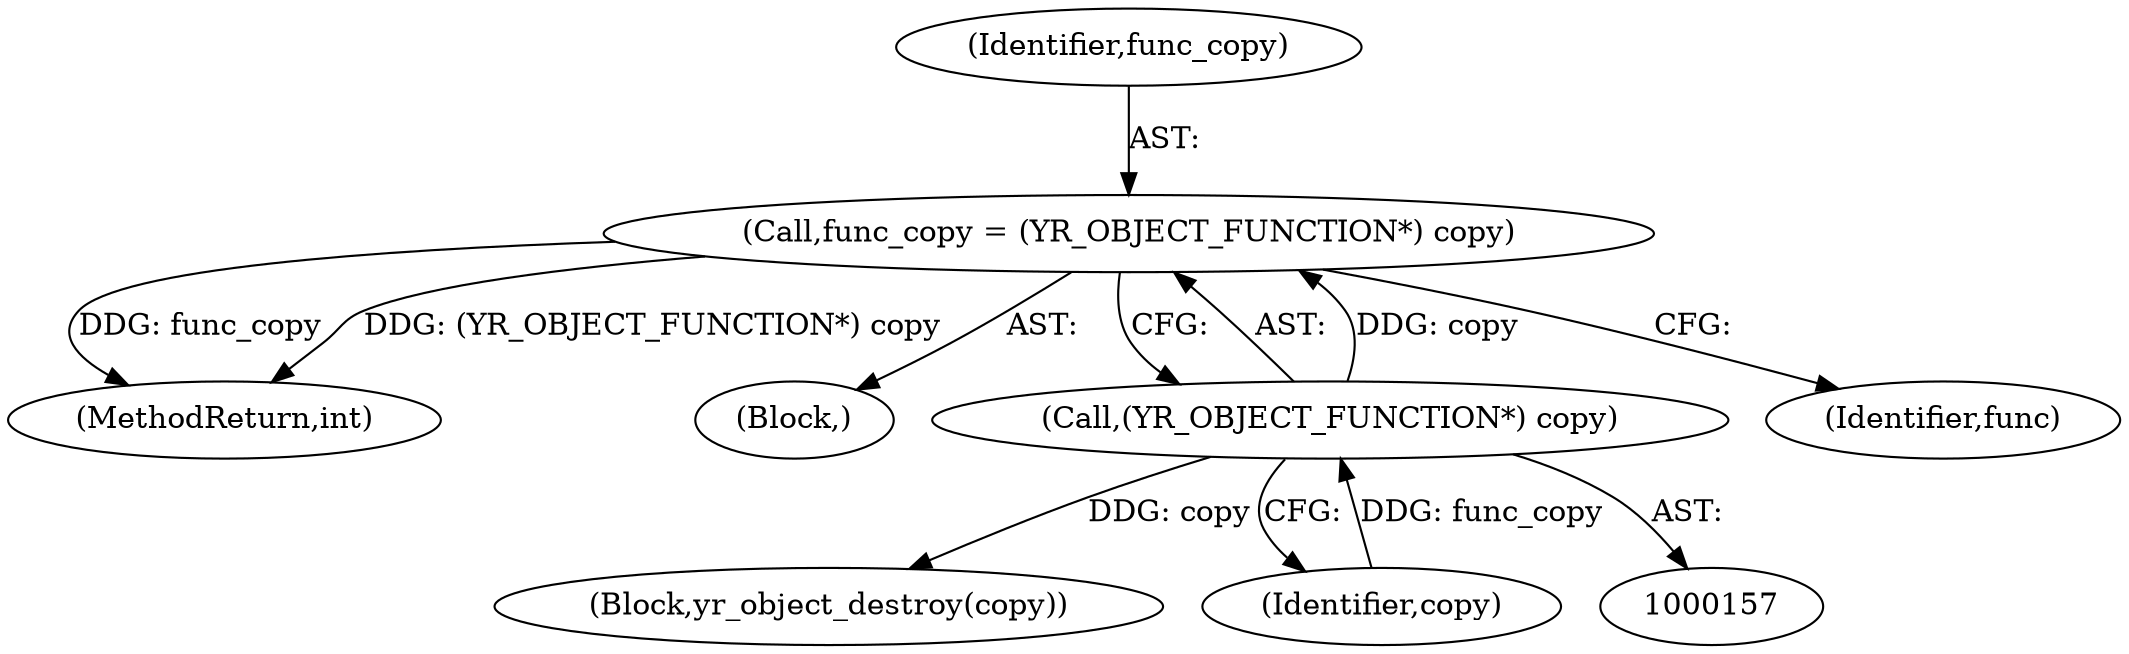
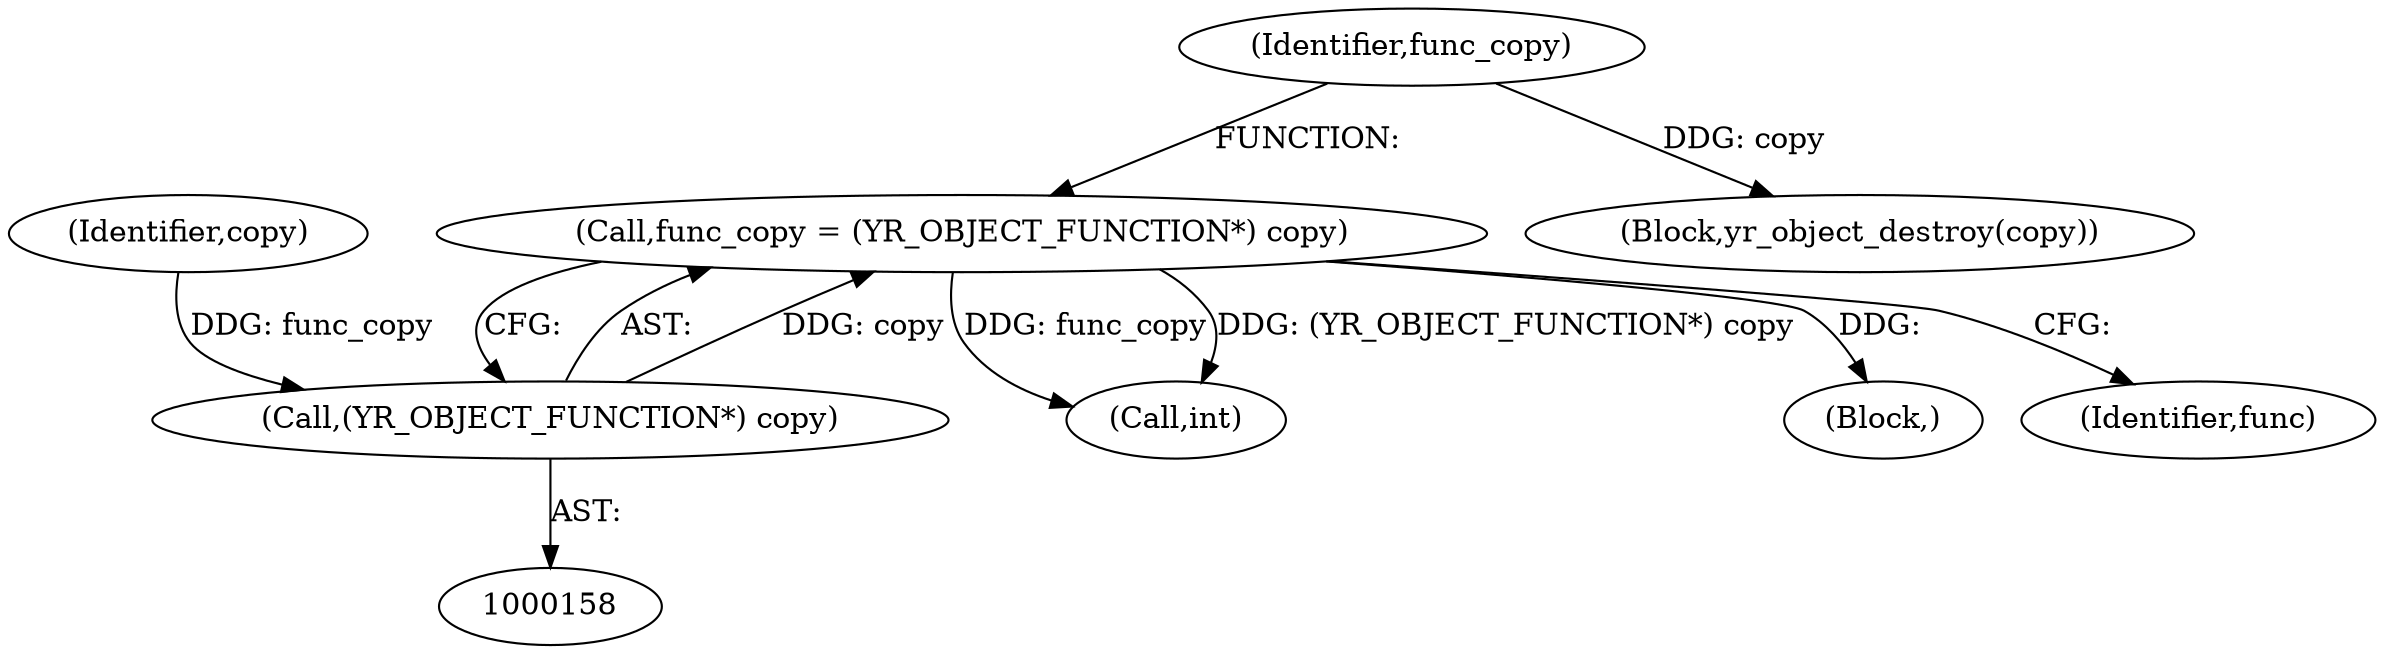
edge "(Identifier,func_copy)" -> "(Call,func_copy = (YR_OBJECT_FUNCTION*) copy)": label "AST: " -> "FUNCTION: "
edge "(Call,func_copy = (YR_OBJECT_FUNCTION*) copy)" -> "(Block,)": label "AST: " -> "DDG: "
node "(MethodReturn,int)": label "(MethodReturn,int)" -> "(Call,int)"
edge "(Call,(YR_OBJECT_FUNCTION*) copy)" -> "(Block,yr_object_destroy(copy))": now "(Identifier,func_copy)" -> "(Block,yr_object_destroy(copy))"
edge "(Call,(YR_OBJECT_FUNCTION*) copy)" -> "(Identifier,copy)": removed, label "CFG:"
node "1000157": label "1000157" -> "1000158"
